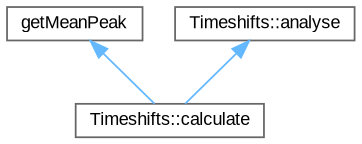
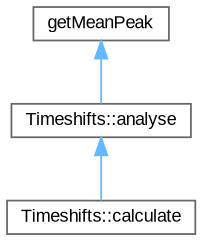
edge "Timeshifts::calculate" -> "getMeanPeak": now "Timeshifts::analyse" -> "getMeanPeak"
